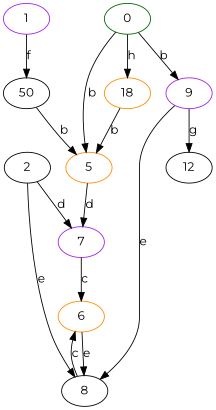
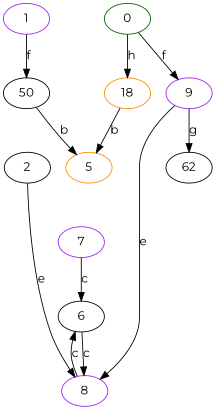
edge "0" -> "9": label "b" -> "f"
edge "0" -> "5": removed, label "b"
node "12": label "12" -> "62"
edge "2" -> "7": removed, label "d"
edge "5" -> "7": removed, label "d"
node "6": color darkorange -> black
edge "6" -> "8": label "e" -> "c"
node "8": color black -> purple
